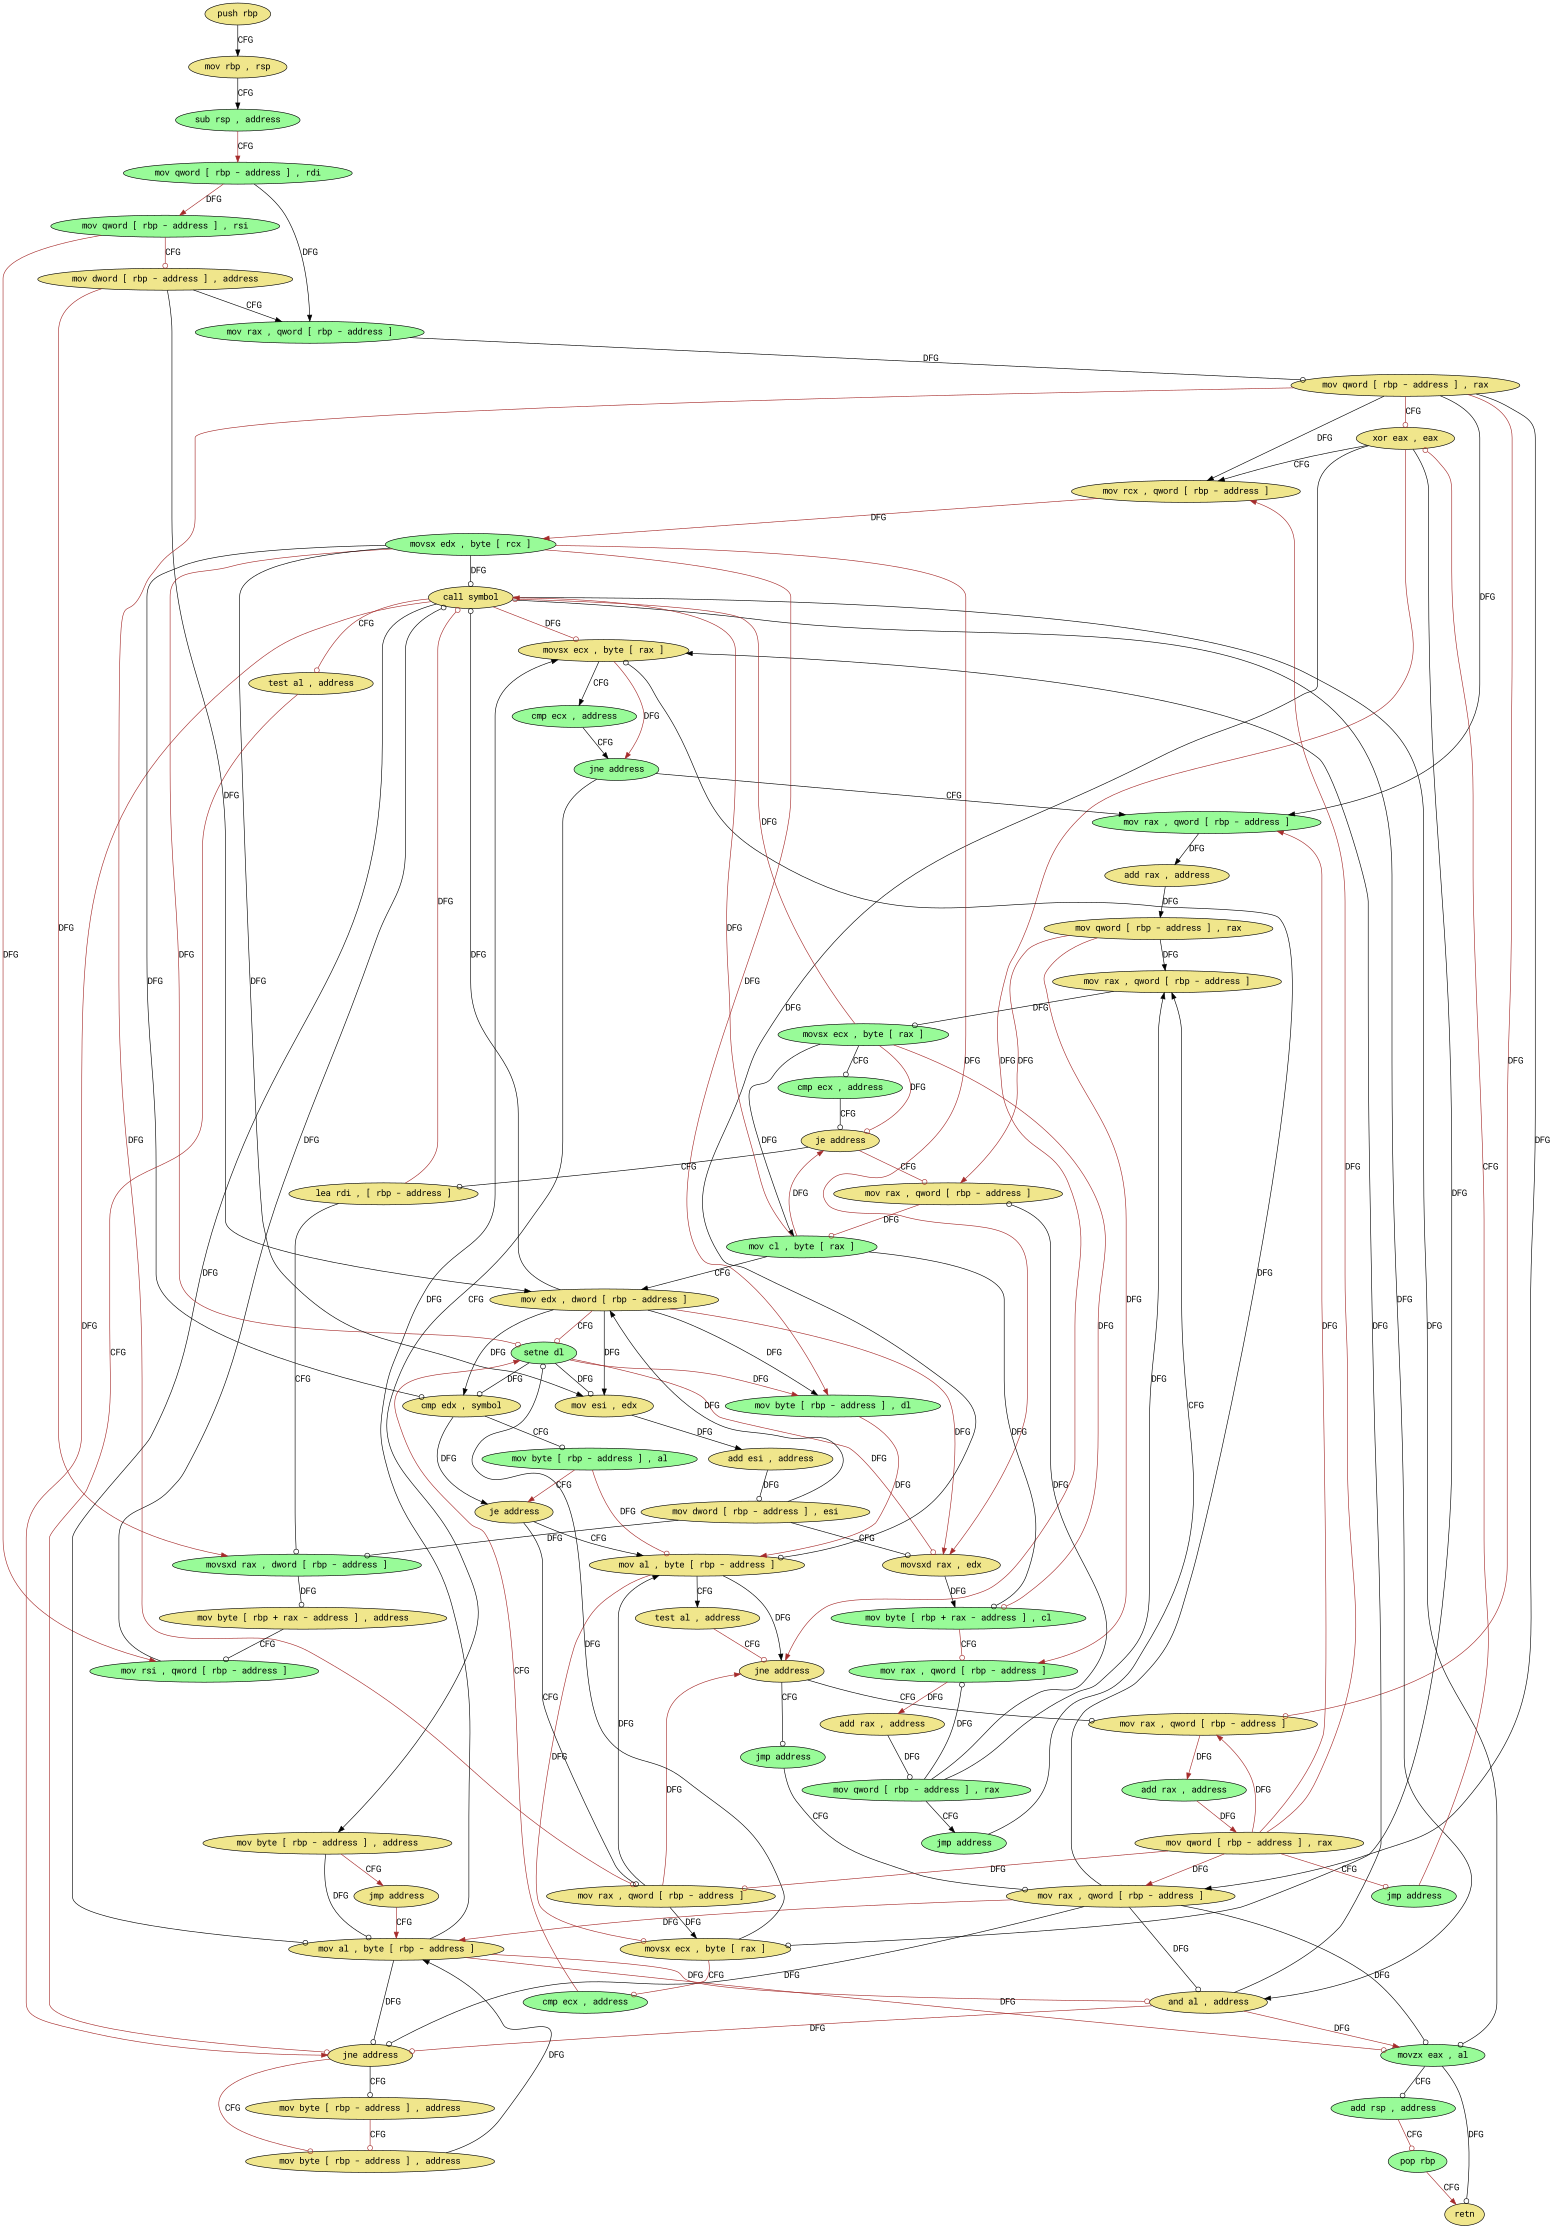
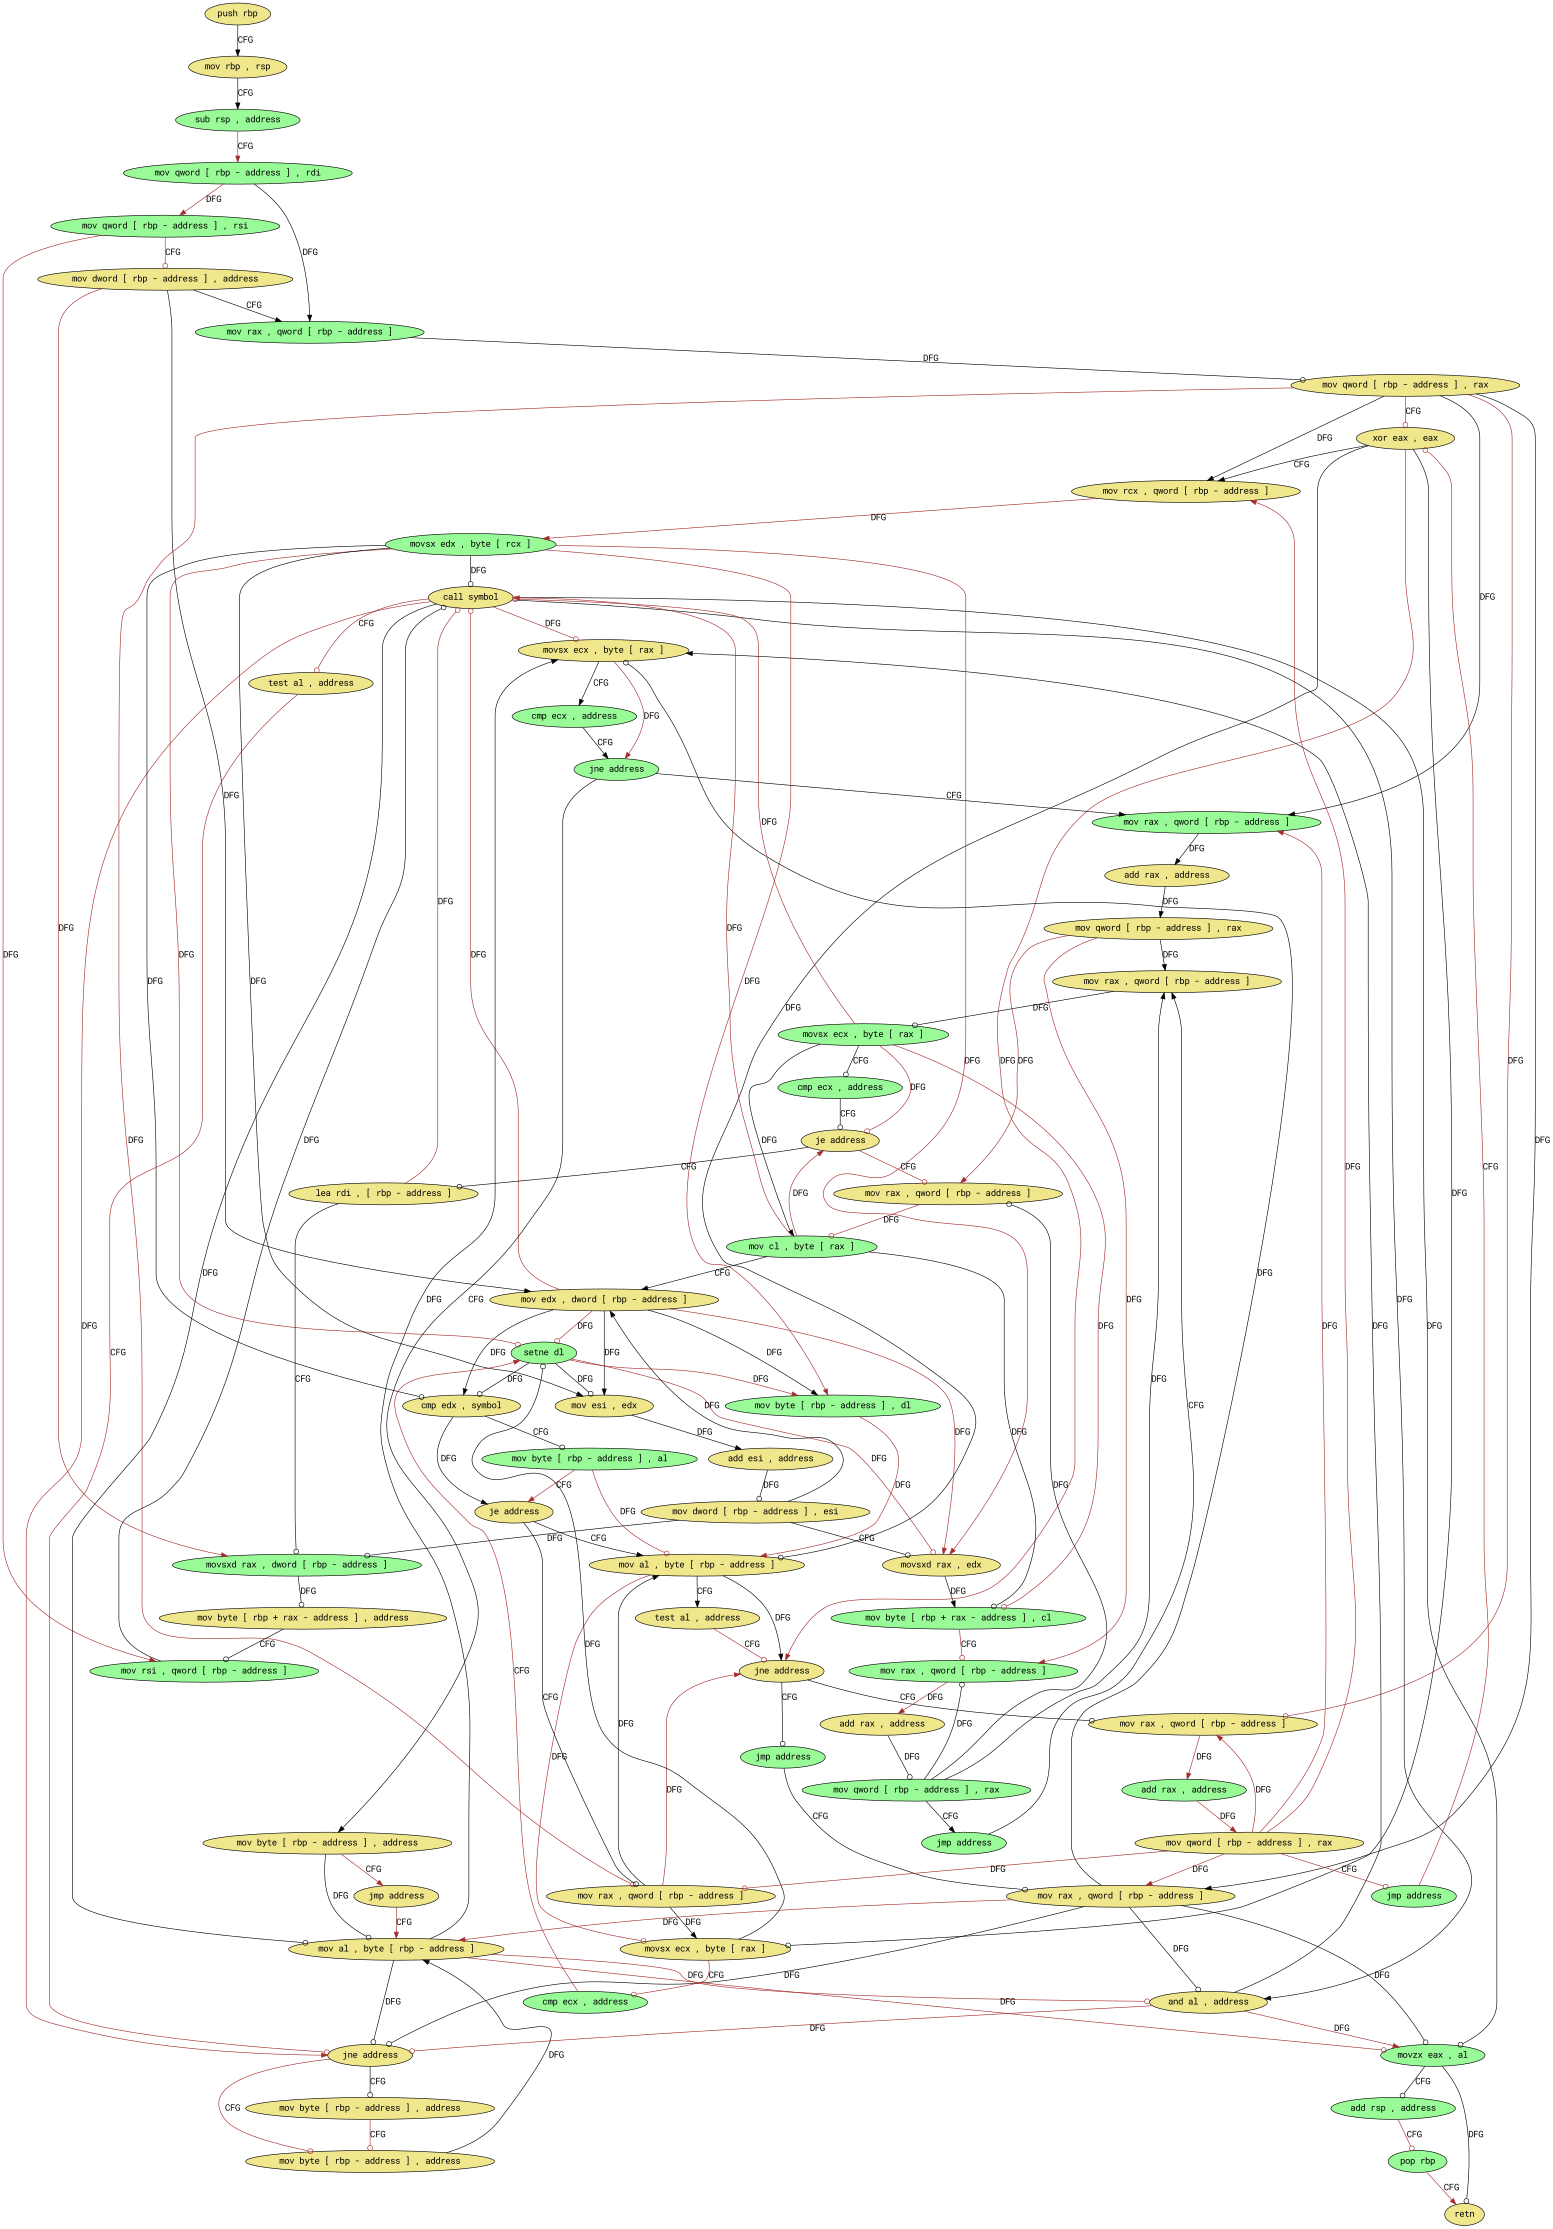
edge "mov edx , dword [ rbp - address ]" -> "call symbol": color black -> brown
edge "mov edx , dword [ rbp - address ]" -> "setne dl": label "CFG" -> "DFG"
